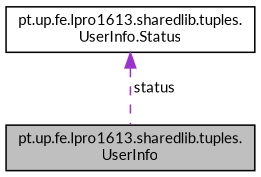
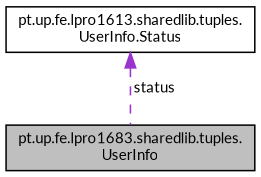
node "pt.up.fe.lpro1613.sharedlib.tuples. UserInfo": label "pt.up.fe.lpro1613.sharedlib.tuples. UserInfo" -> "pt.up.fe.lpro1683.sharedlib.tuples. UserInfo"
